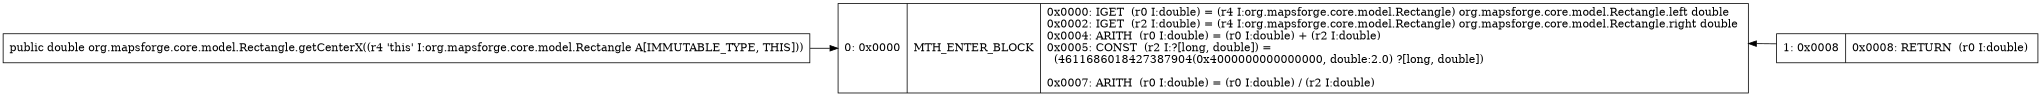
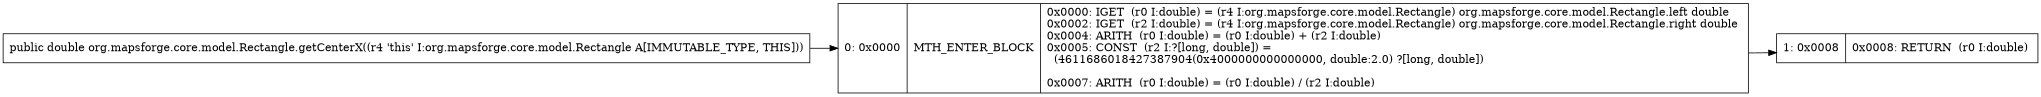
edge "1: 0x0008" -> "0: 0x0000": reversed
